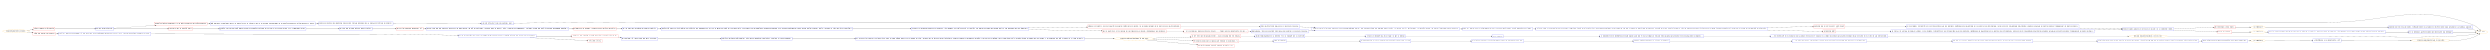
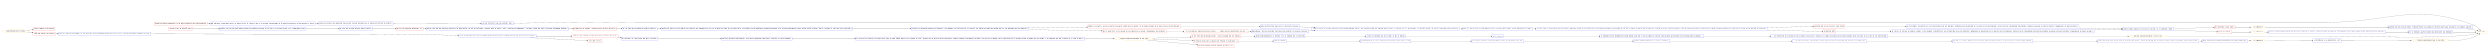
node "Es una larga historia.": removed
